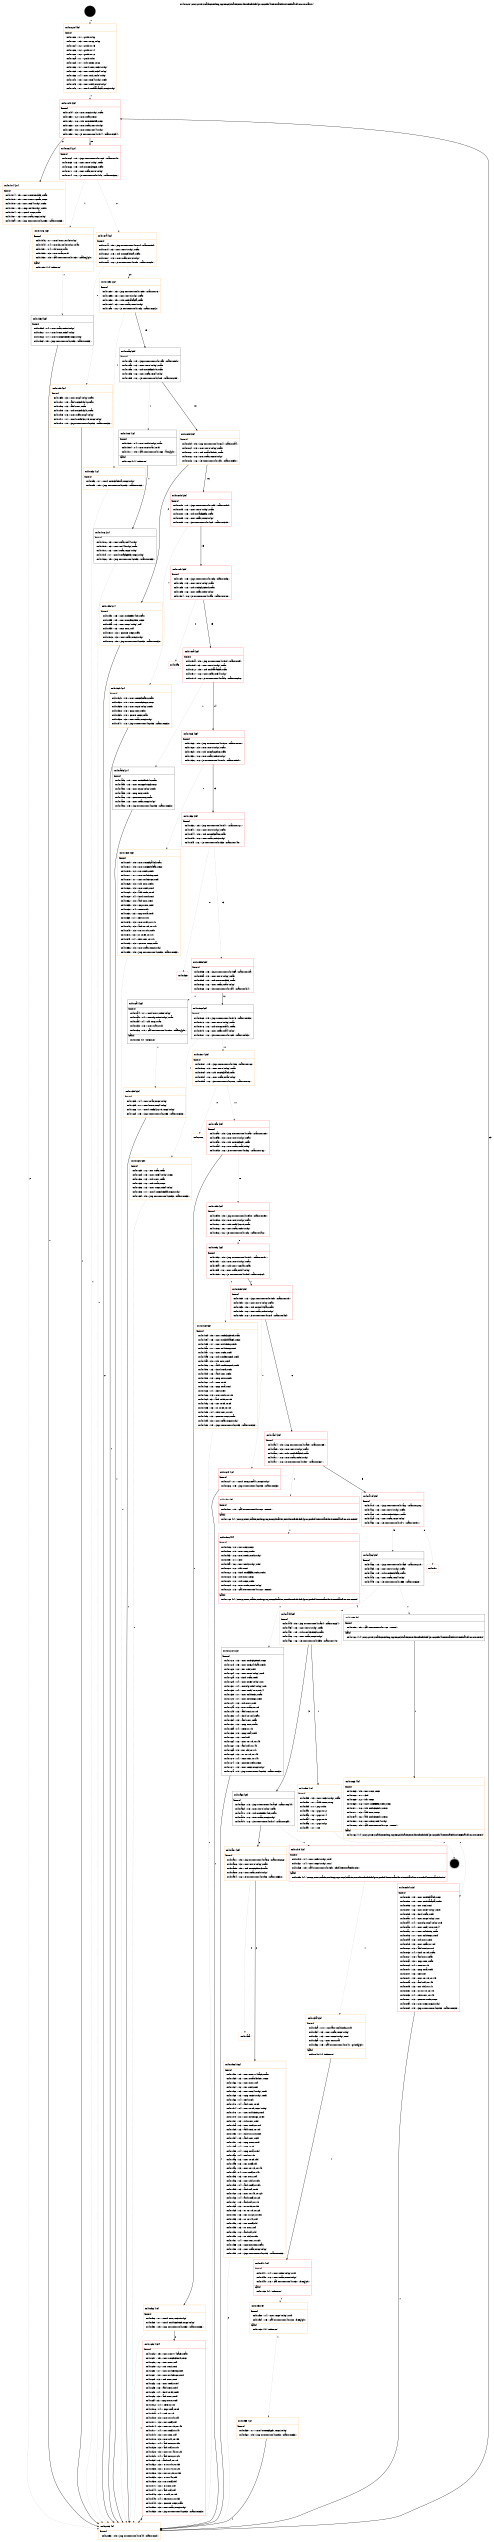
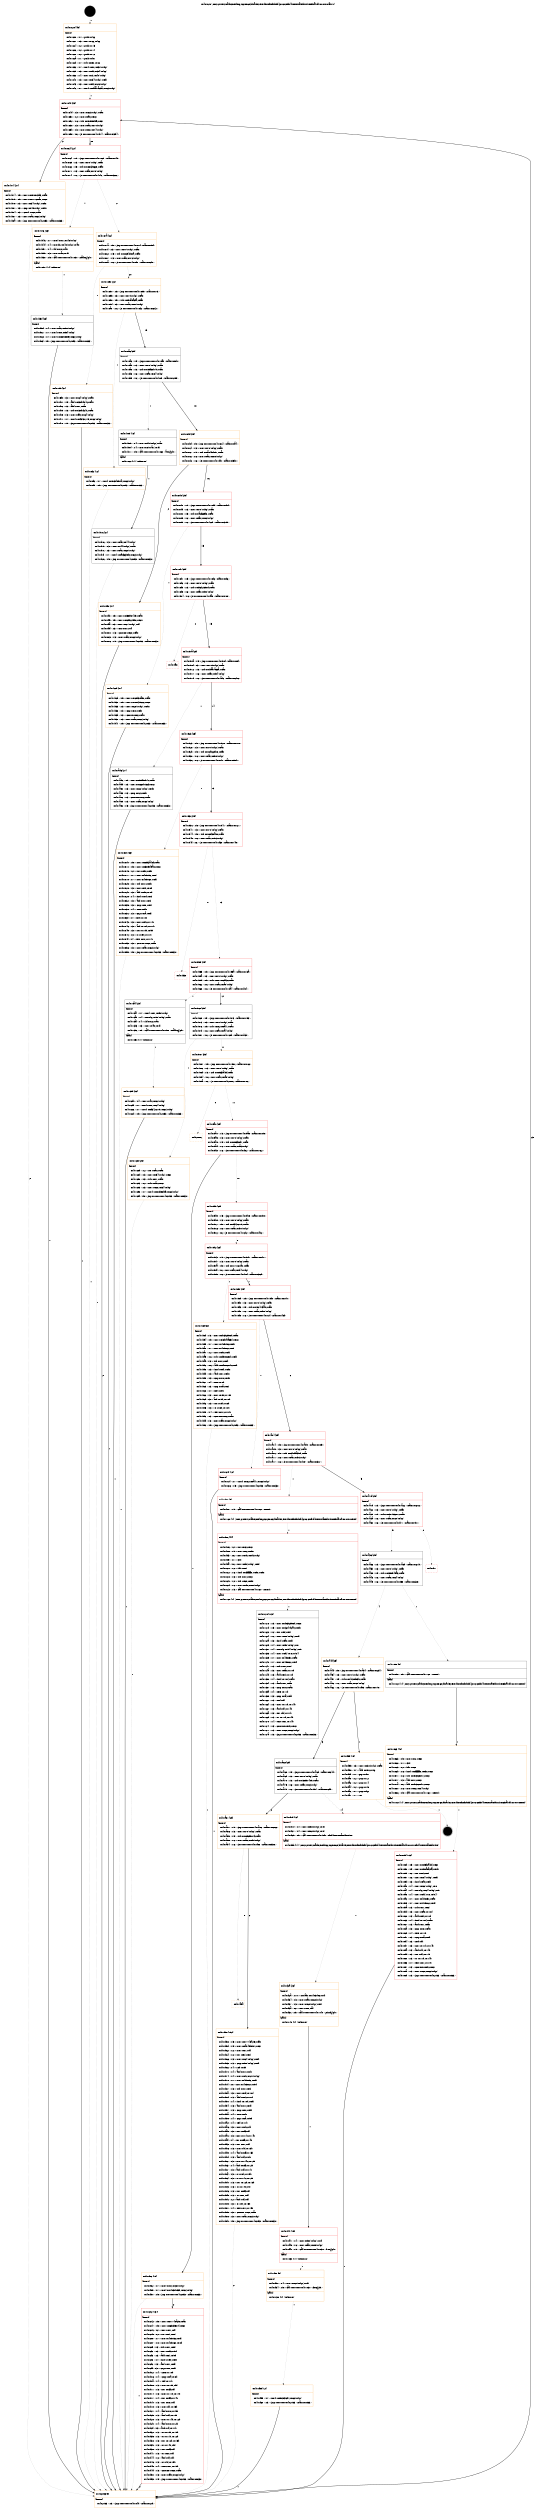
edge "0x401a68 [25]" -> "0x401f1d [13]": label " 1" -> " 14"
edge "0x401c18 [103]" -> "0x402053 [5]": removed, label "1"
